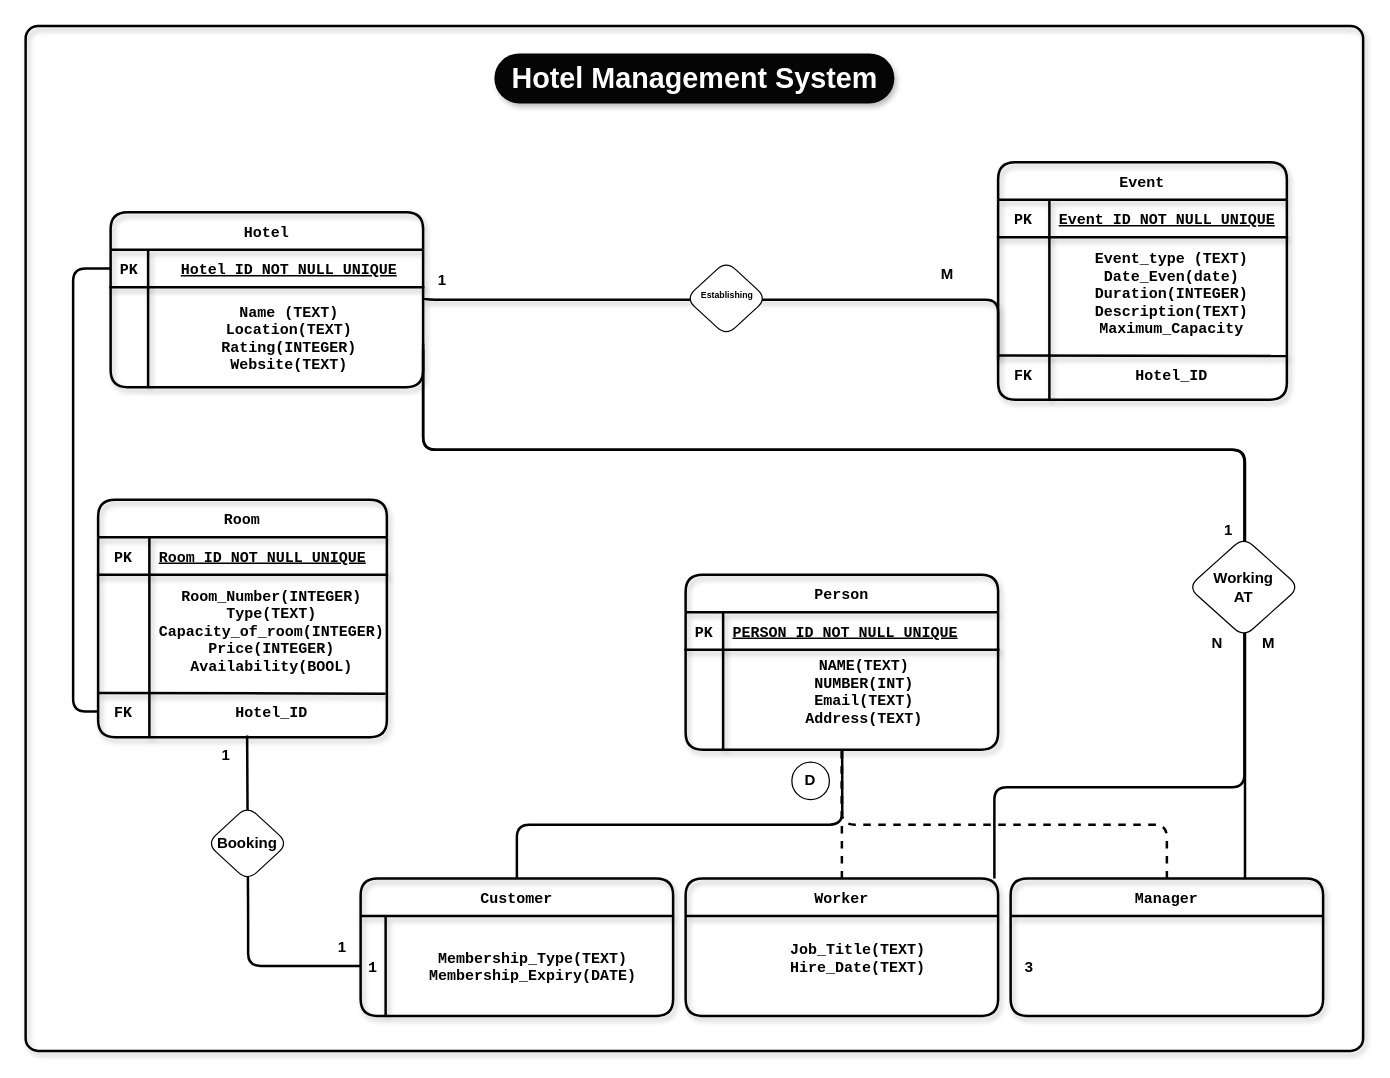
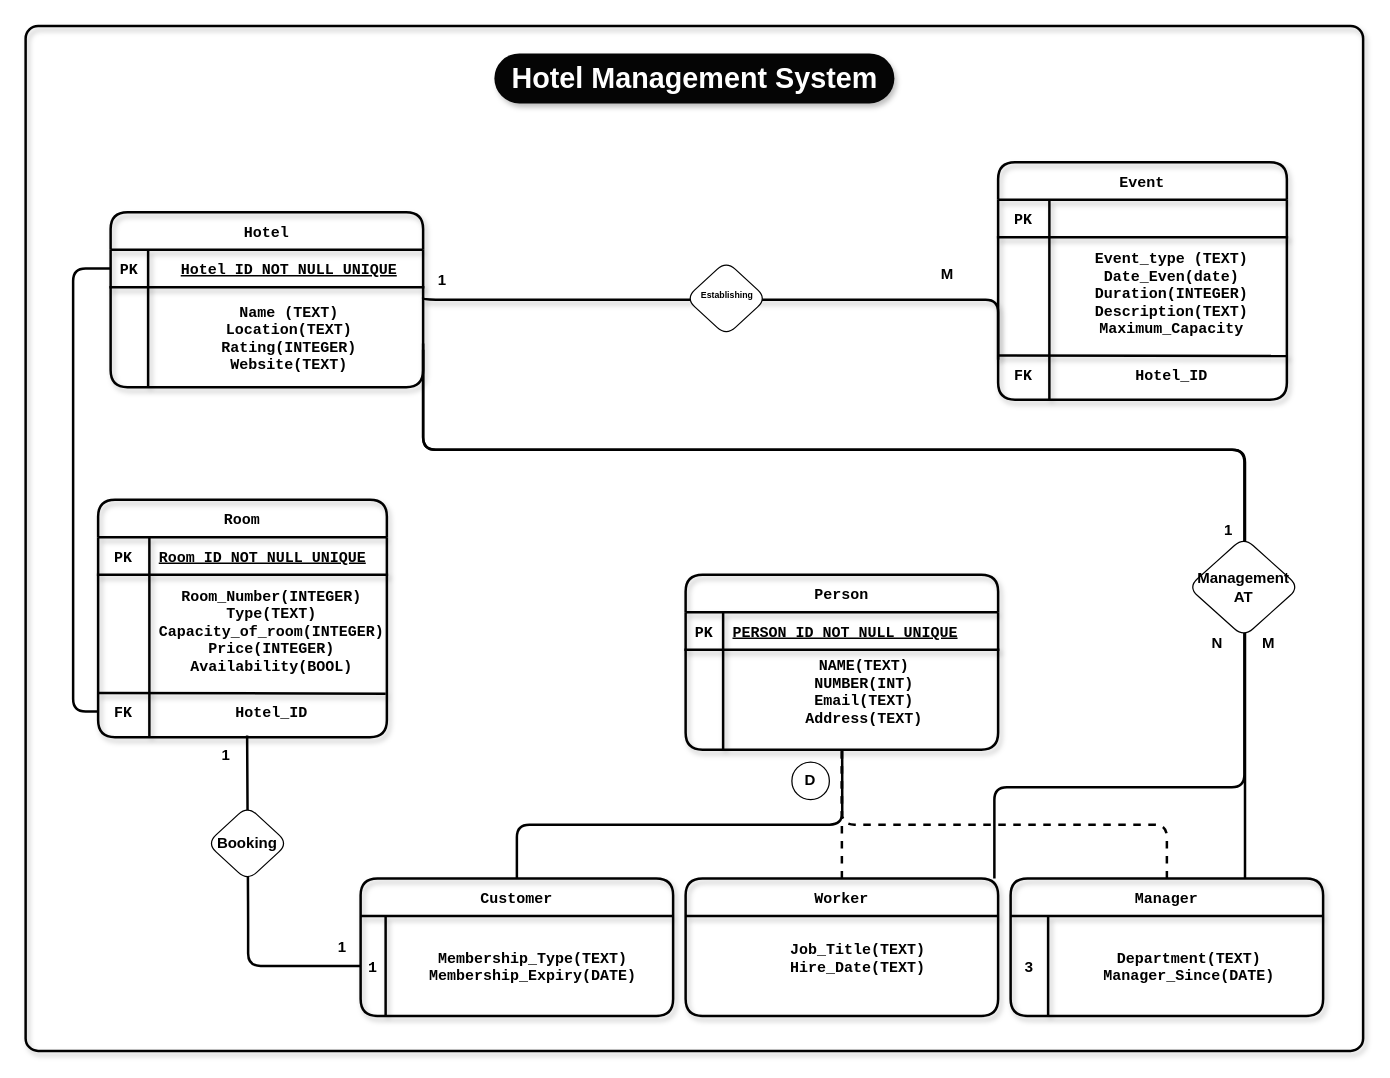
node "Event_ID NOT NULL UNIQUE": removed
node "Working AT": label "Working AT" -> "Management AT"
node "Department(TEXT) Manager_Since(DATE)": added
